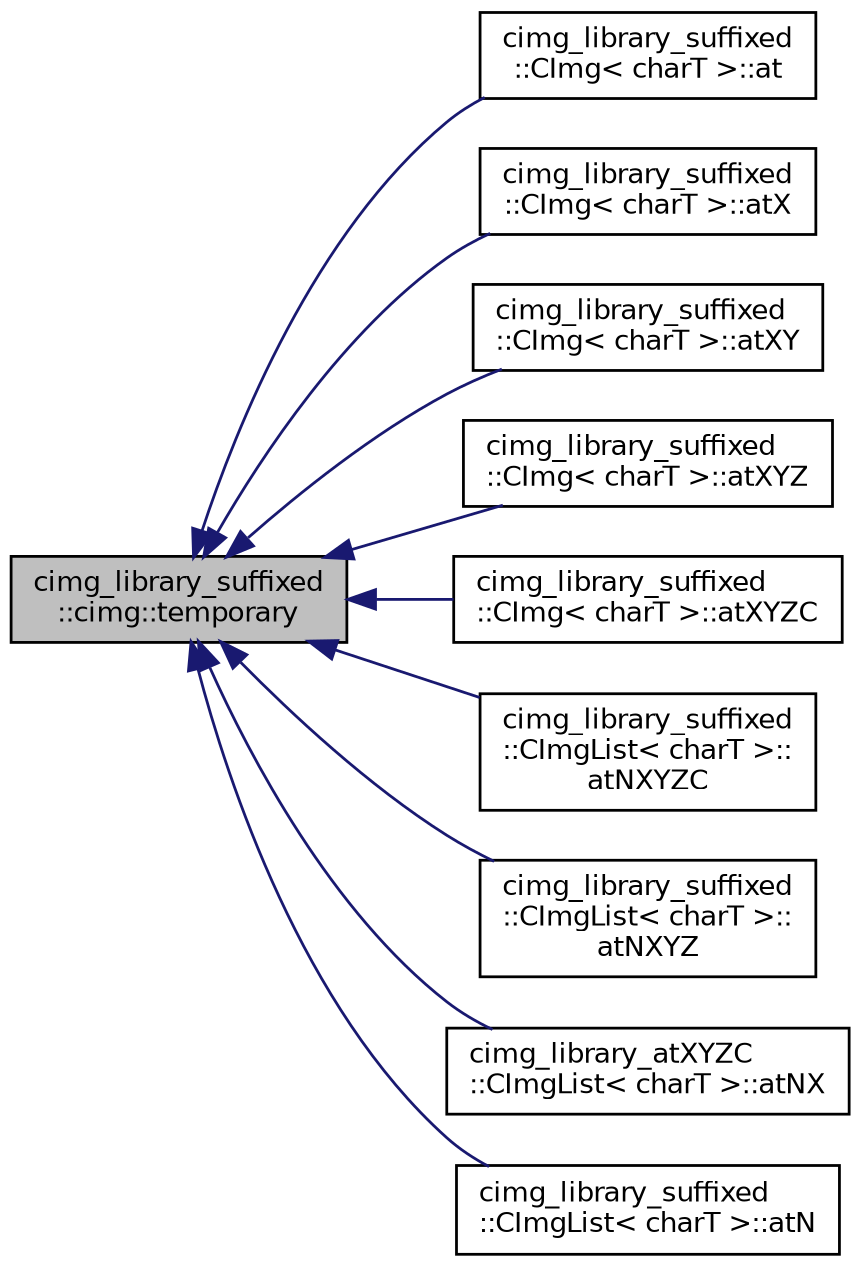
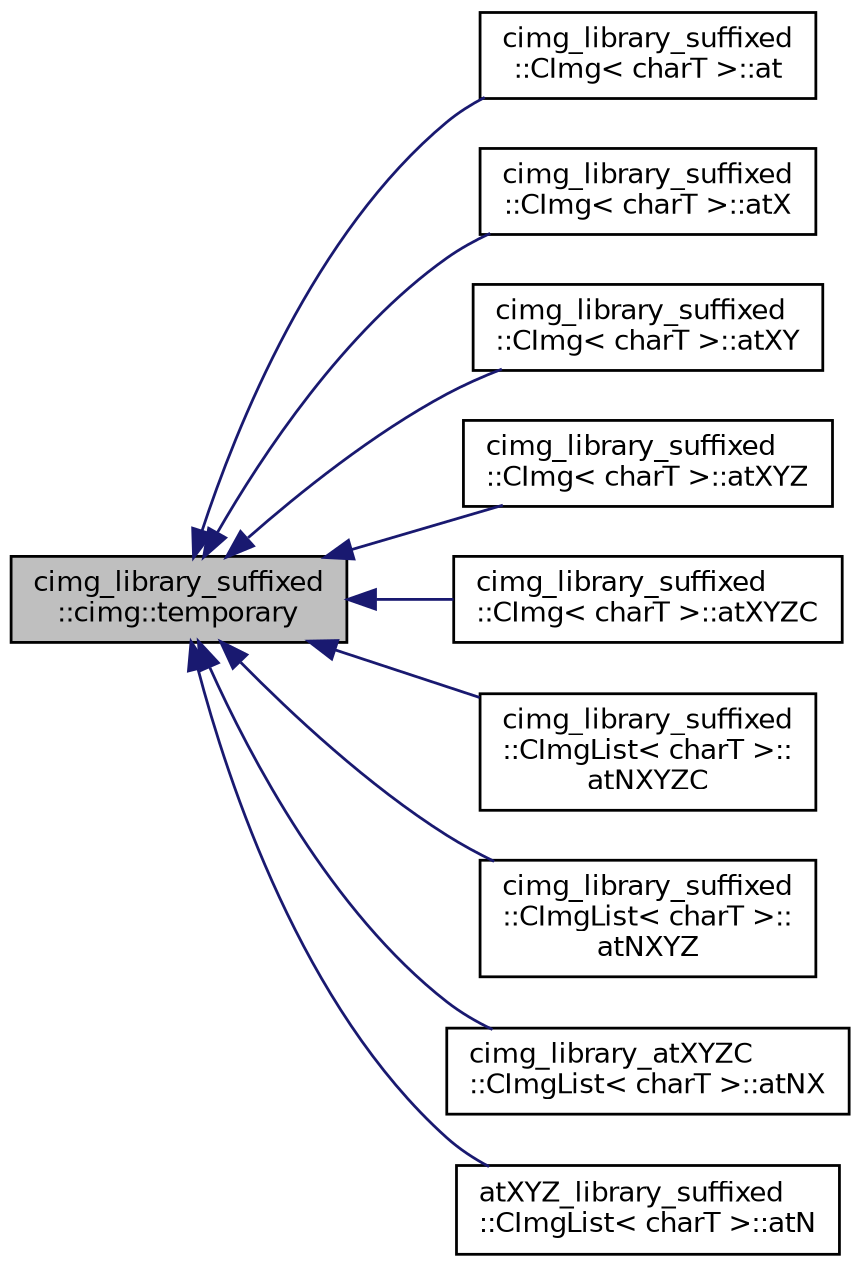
node "cimg_library_suffixed ::CImgList< charT >::atN": label "cimg_library_suffixed ::CImgList< charT >::atN" -> "atXYZ_library_suffixed ::CImgList< charT >::atN"
